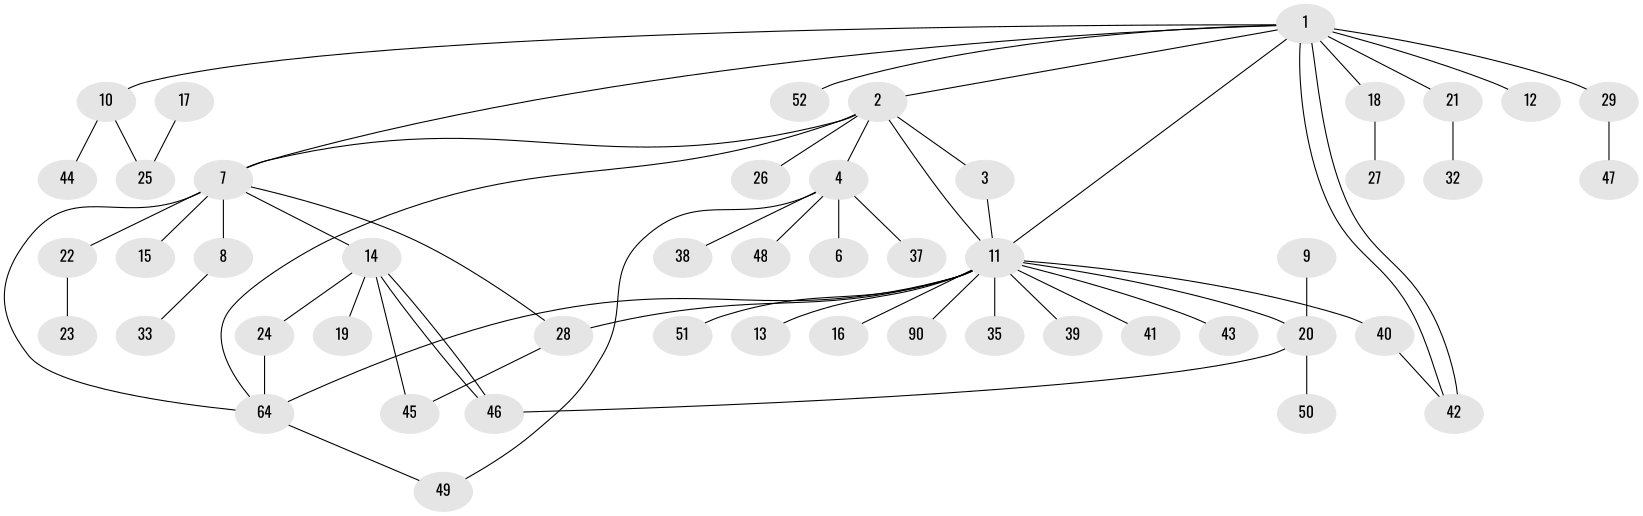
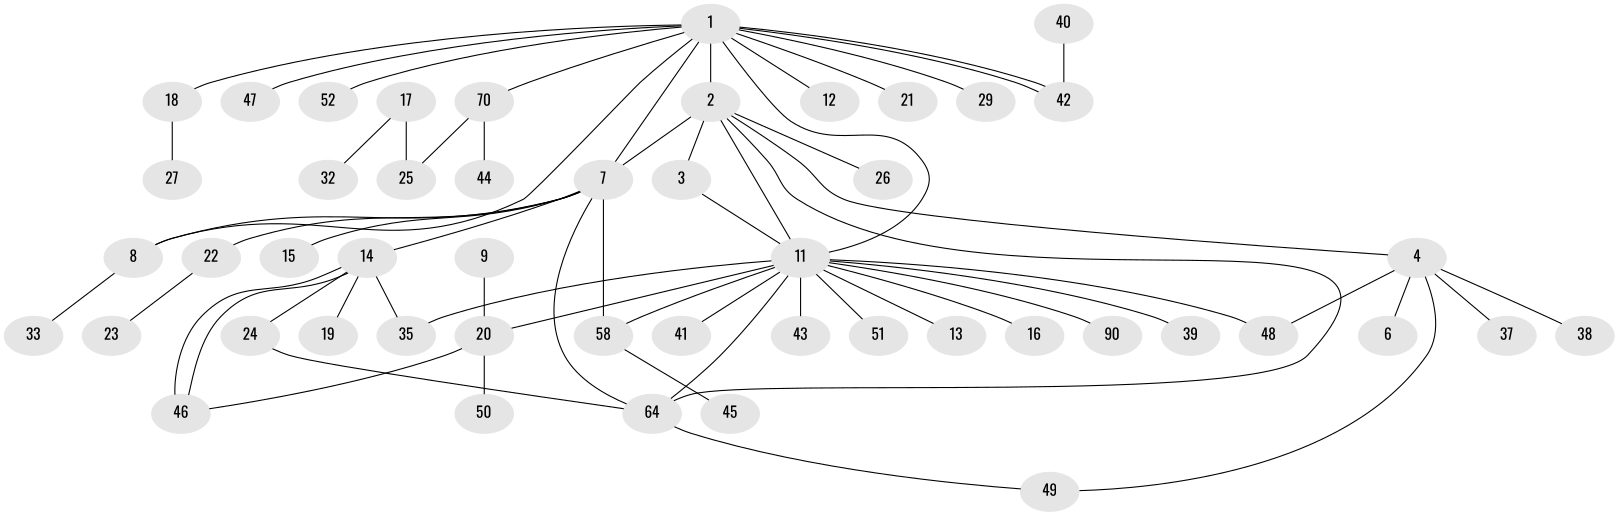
node "10": label "10" -> "70"
edge "21" -- "32": now "17" -- "32"
edge "29" -- "47": now "1" -- "47"
edge "1" -- "8": added
edge "11" -- "40": now "11" -- "48"
edge "14" -- "45": now "14" -- "35"
node "28": label "28" -> "58"
